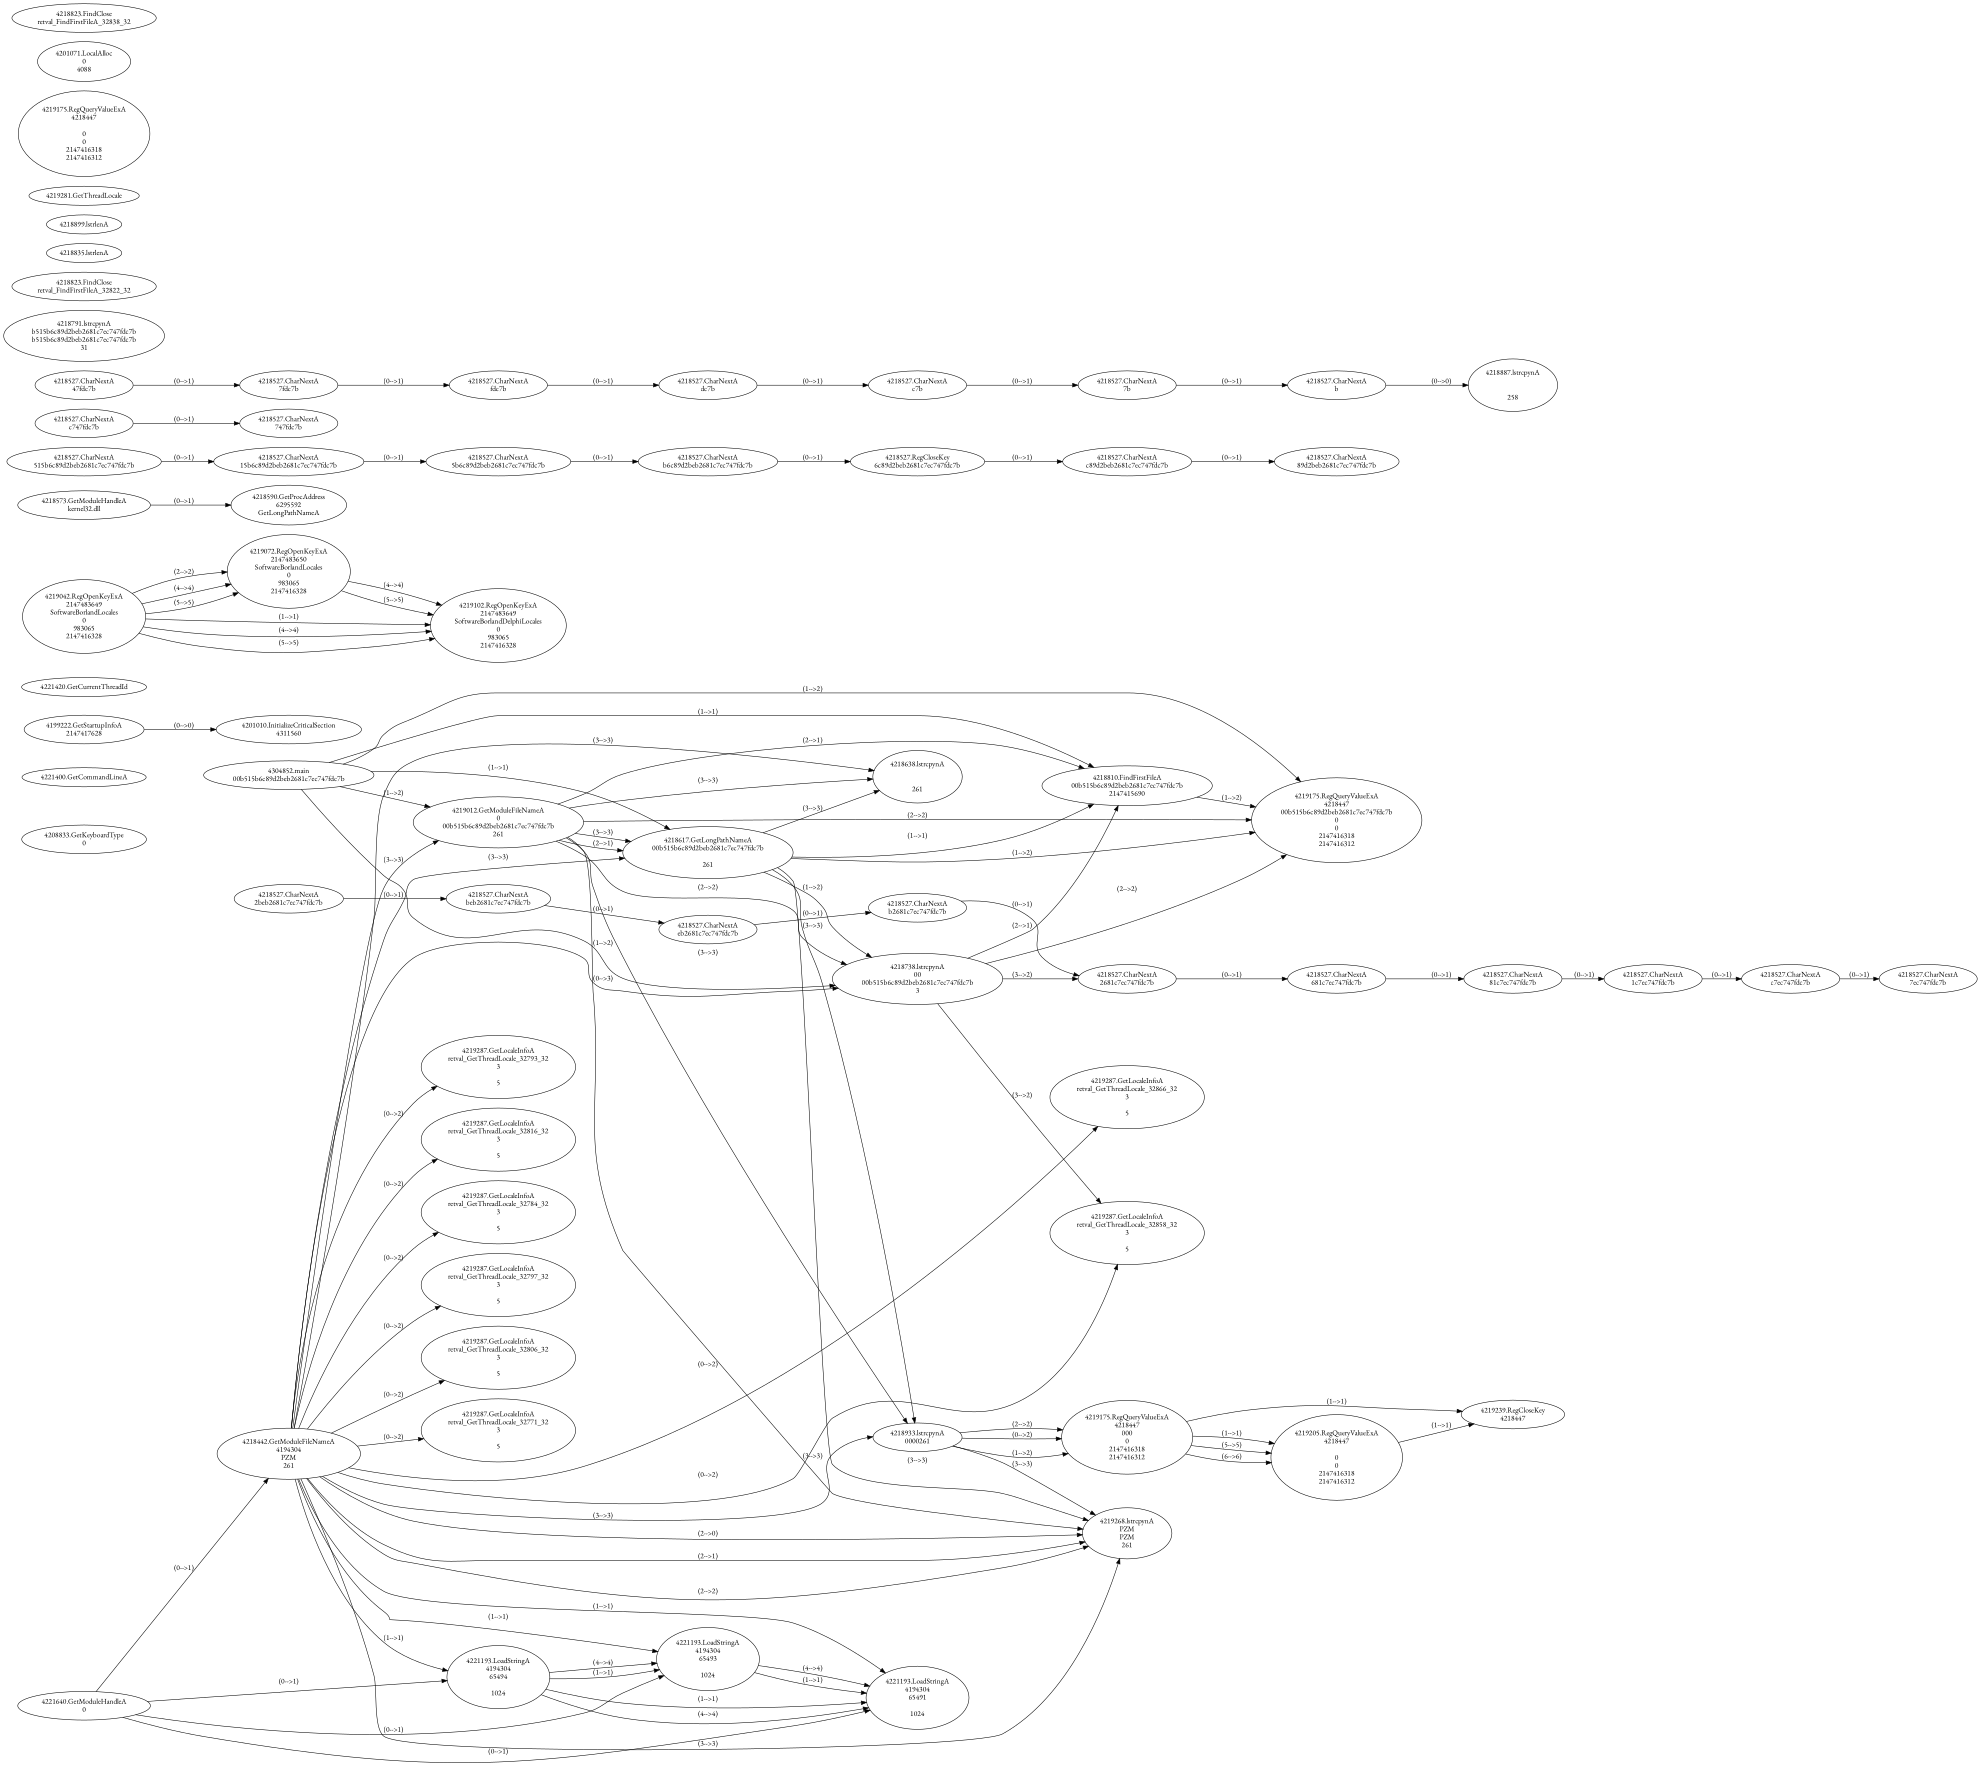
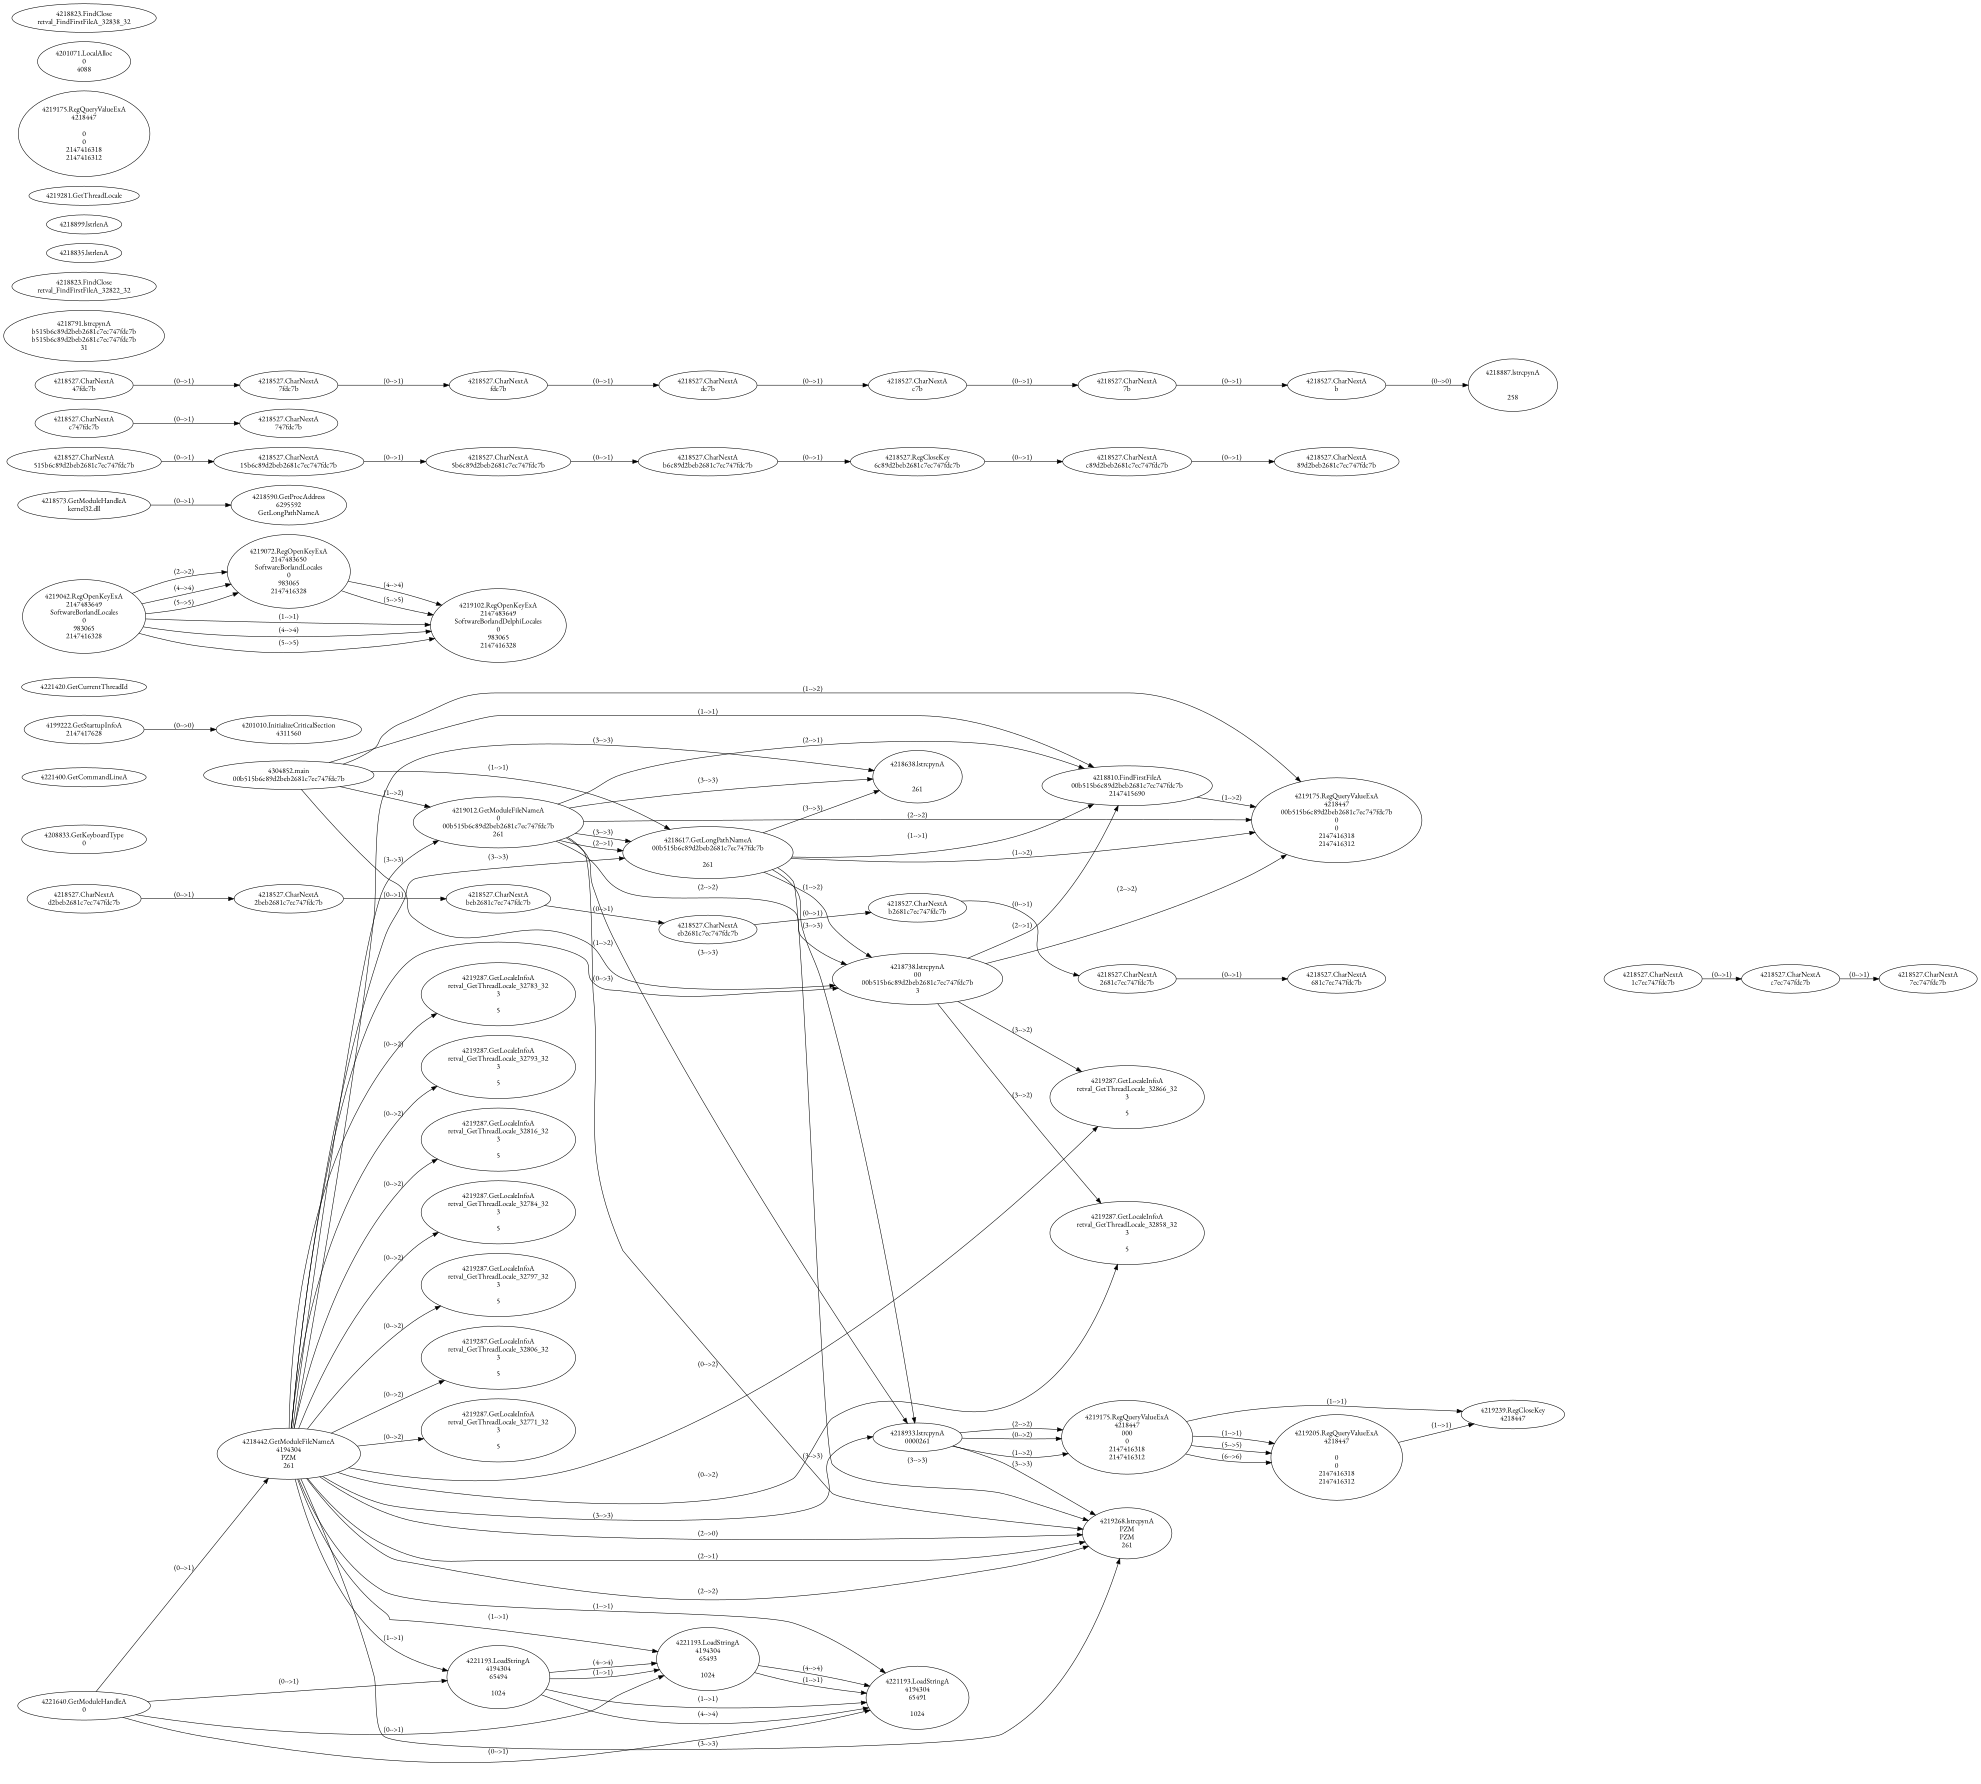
node "4218527.CharNextA d2beb2681c7ec747fdc7b": added
edge "4218738.lstrcpynA 00 00b515b6c89d2beb2681c7ec747fdc7b 3" -> "4218527.CharNextA 2681c7ec747fdc7b": now "4218738.lstrcpynA 00 00b515b6c89d2beb2681c7ec747fdc7b 3" -> "4219287.GetLocaleInfoA retval_GetThreadLocale_32866_32 3 5"
node "4218527.CharNextA 81c7ec747fdc7b": removed
node "4219287.GetLocaleInfoA retval_GetThreadLocale_32783_32 3 5": added
